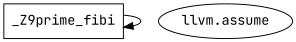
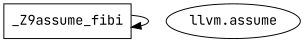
node "_Z9prime_fibi": label "_Z9prime_fibi" -> "_Z9assume_fibi"
